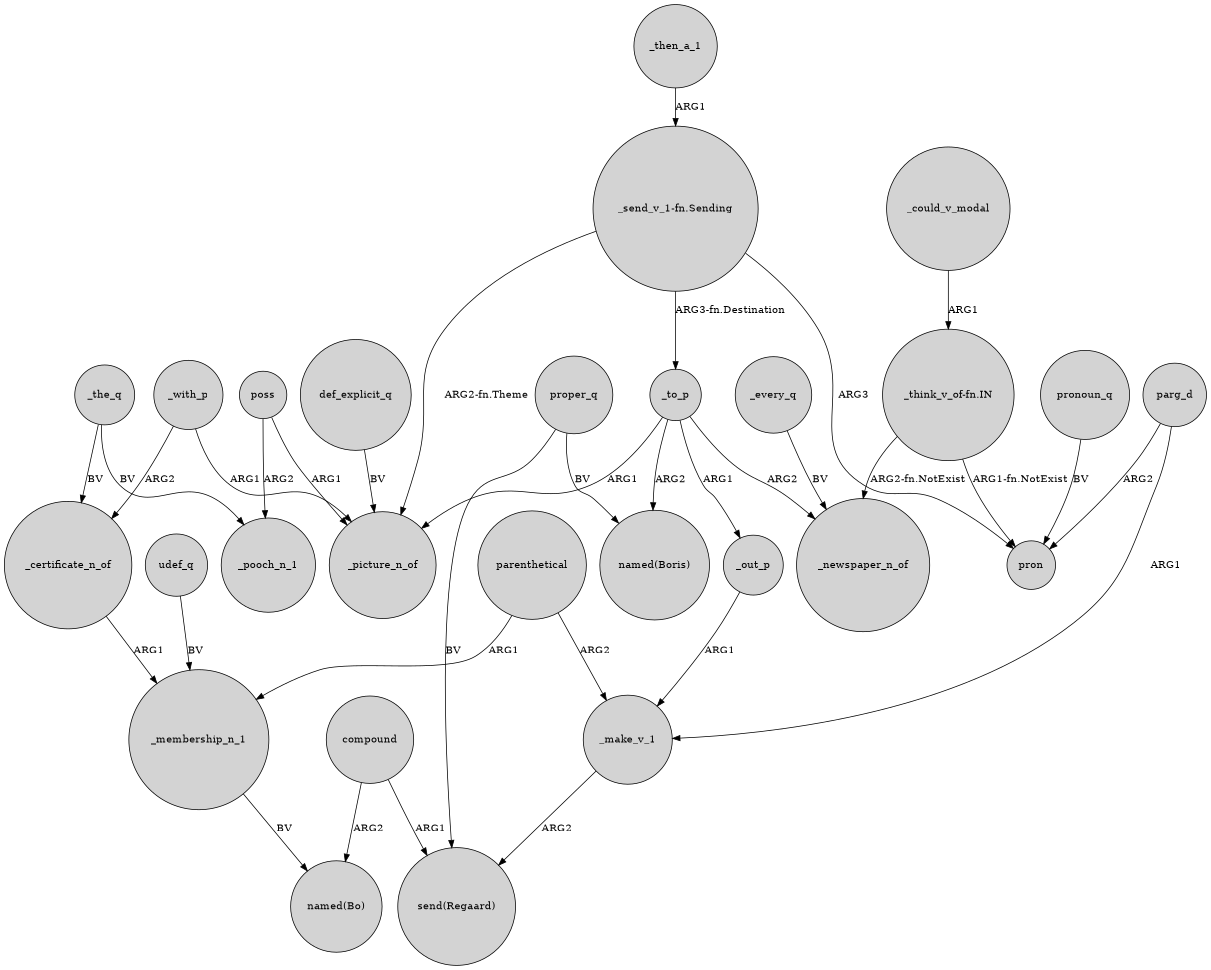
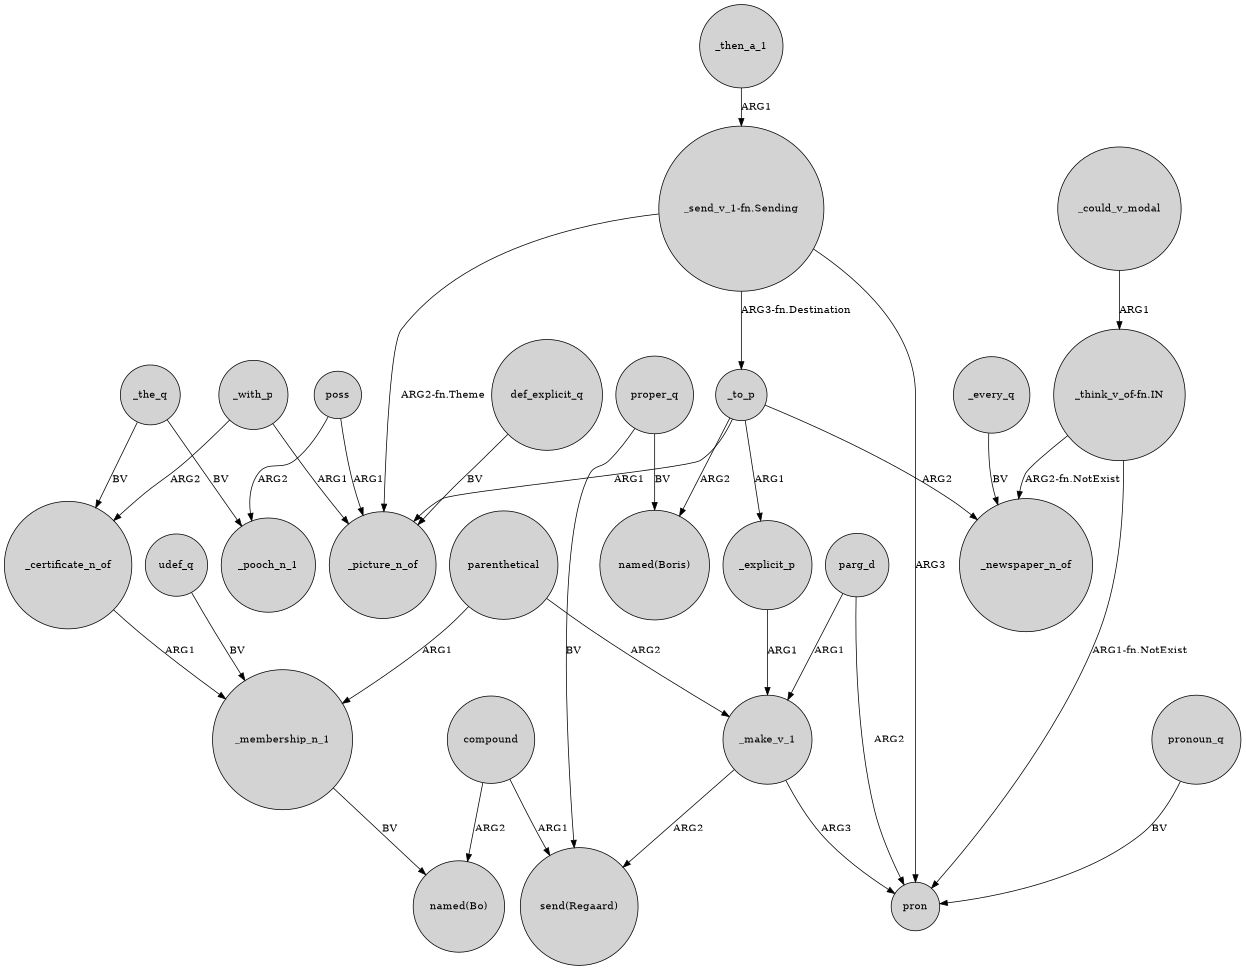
node "_out_p": label "_out_p" -> "_explicit_p"
edge "_make_v_1" -> "pron": added, label "ARG3"
